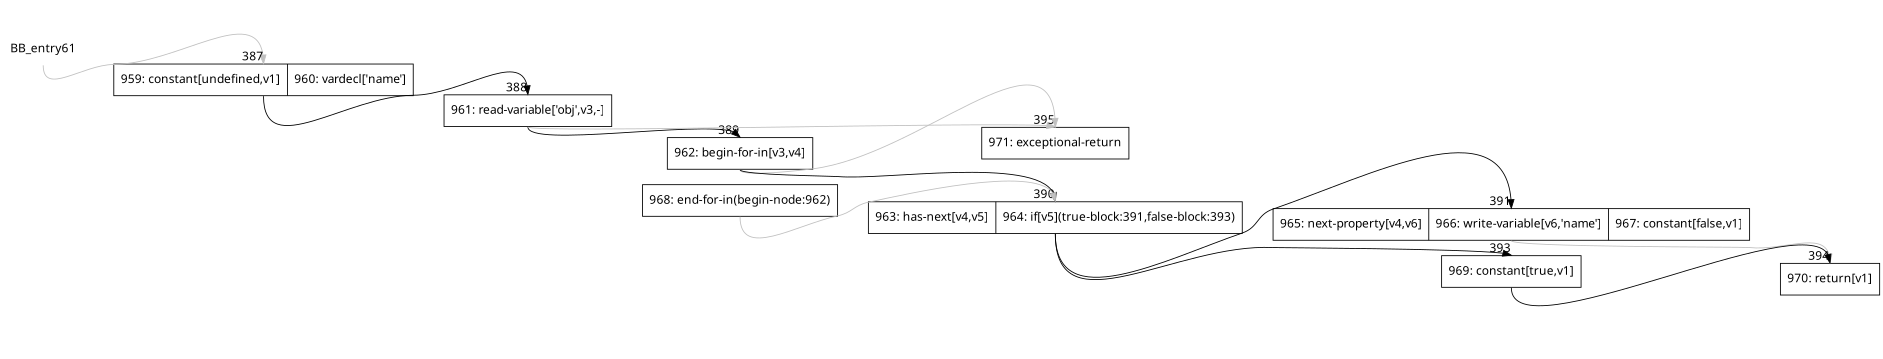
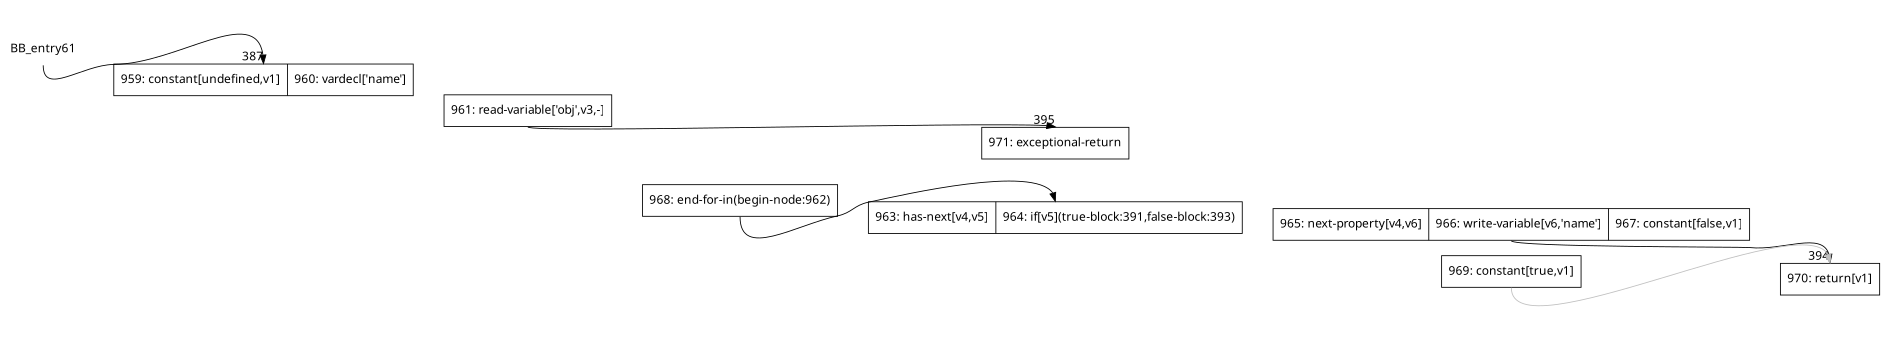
edge "BB_entry61" -> "959: constant[undefined,v1]": color gray -> black
edge "959: constant[undefined,v1]" -> "961: read-variable['obj',v3,-]": removed
edge "961: read-variable['obj',v3,-]" -> "971: exceptional-return": color gray -> black
node "962: begin-for-in[v3,v4]": removed
edge "968: end-for-in(begin-node:962)" -> "963: has-next[v4,v5]": color gray -> black
edge "963: has-next[v4,v5]" -> "965: next-property[v4,v6]": removed
edge "965: next-property[v4,v6]" -> "970: return[v1]": color gray -> black
edge "963: has-next[v4,v5]" -> "969: constant[true,v1]": removed
edge "969: constant[true,v1]" -> "970: return[v1]": color black -> gray
